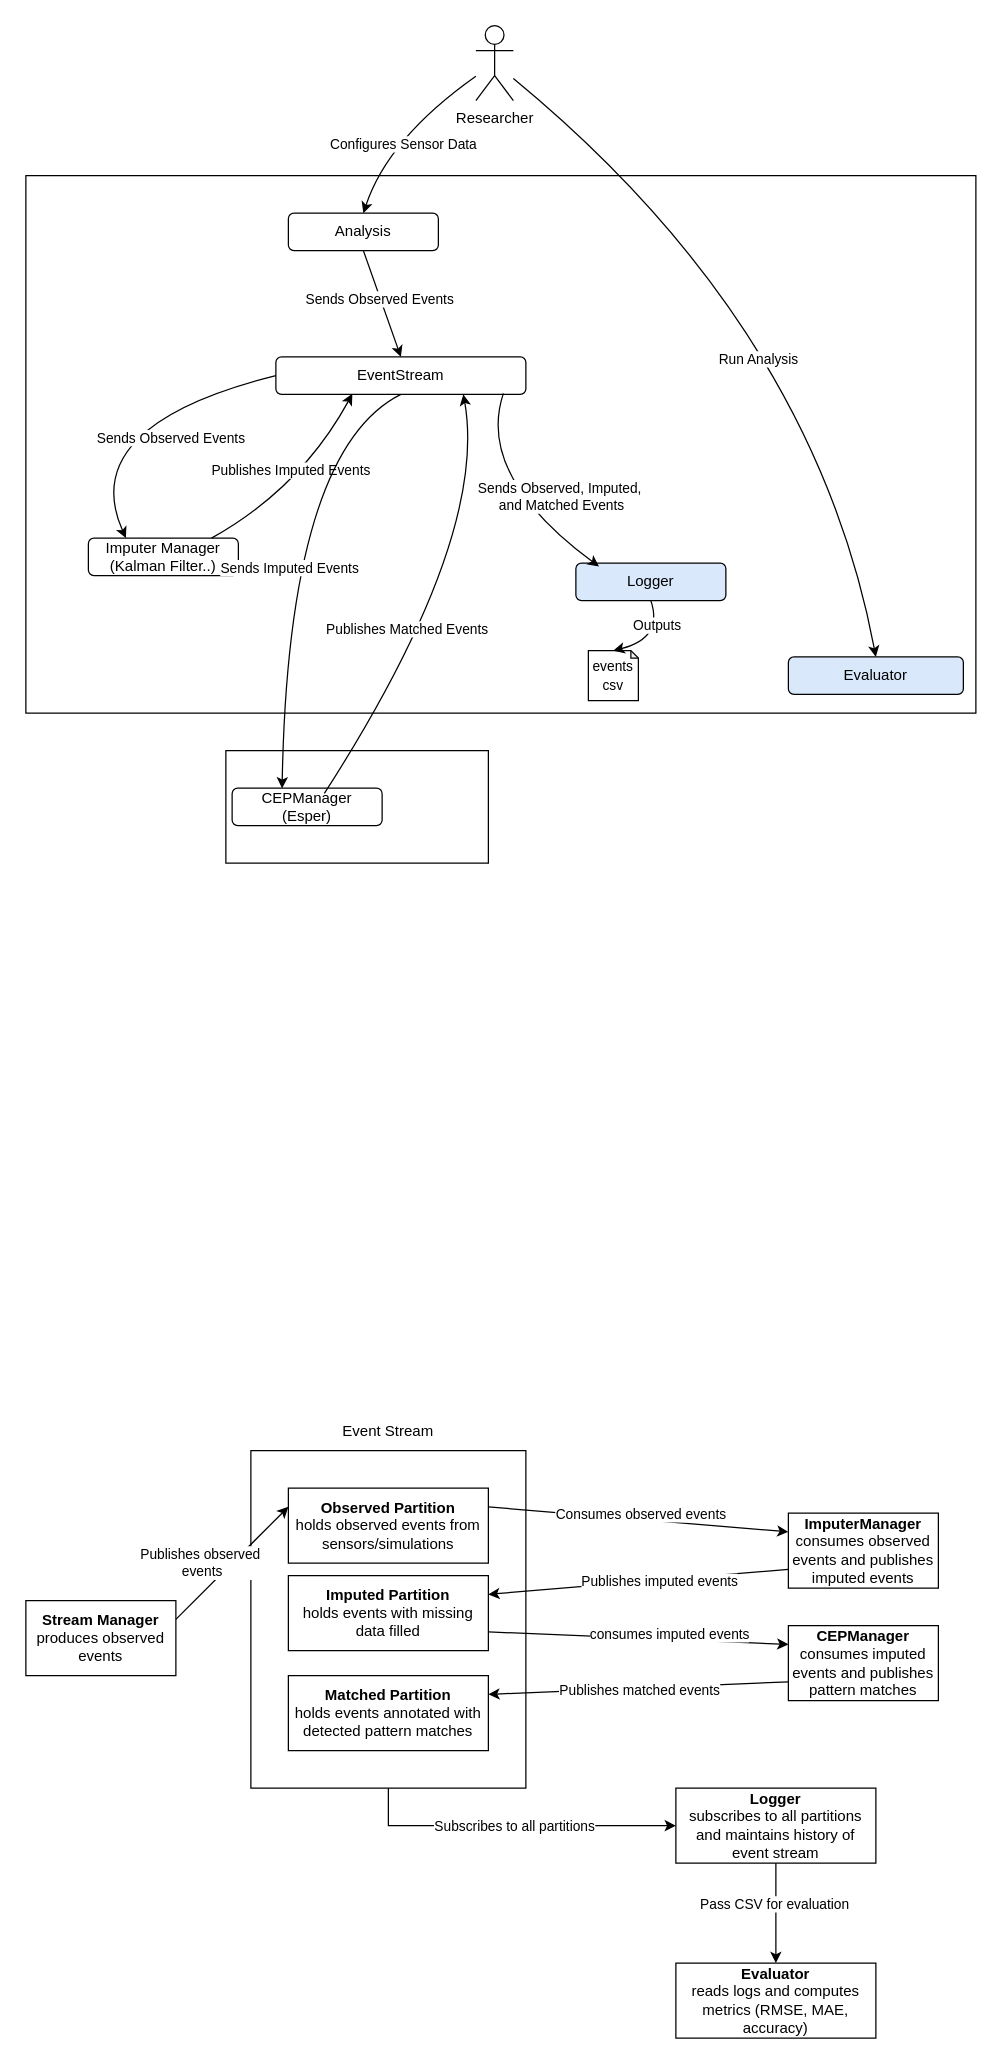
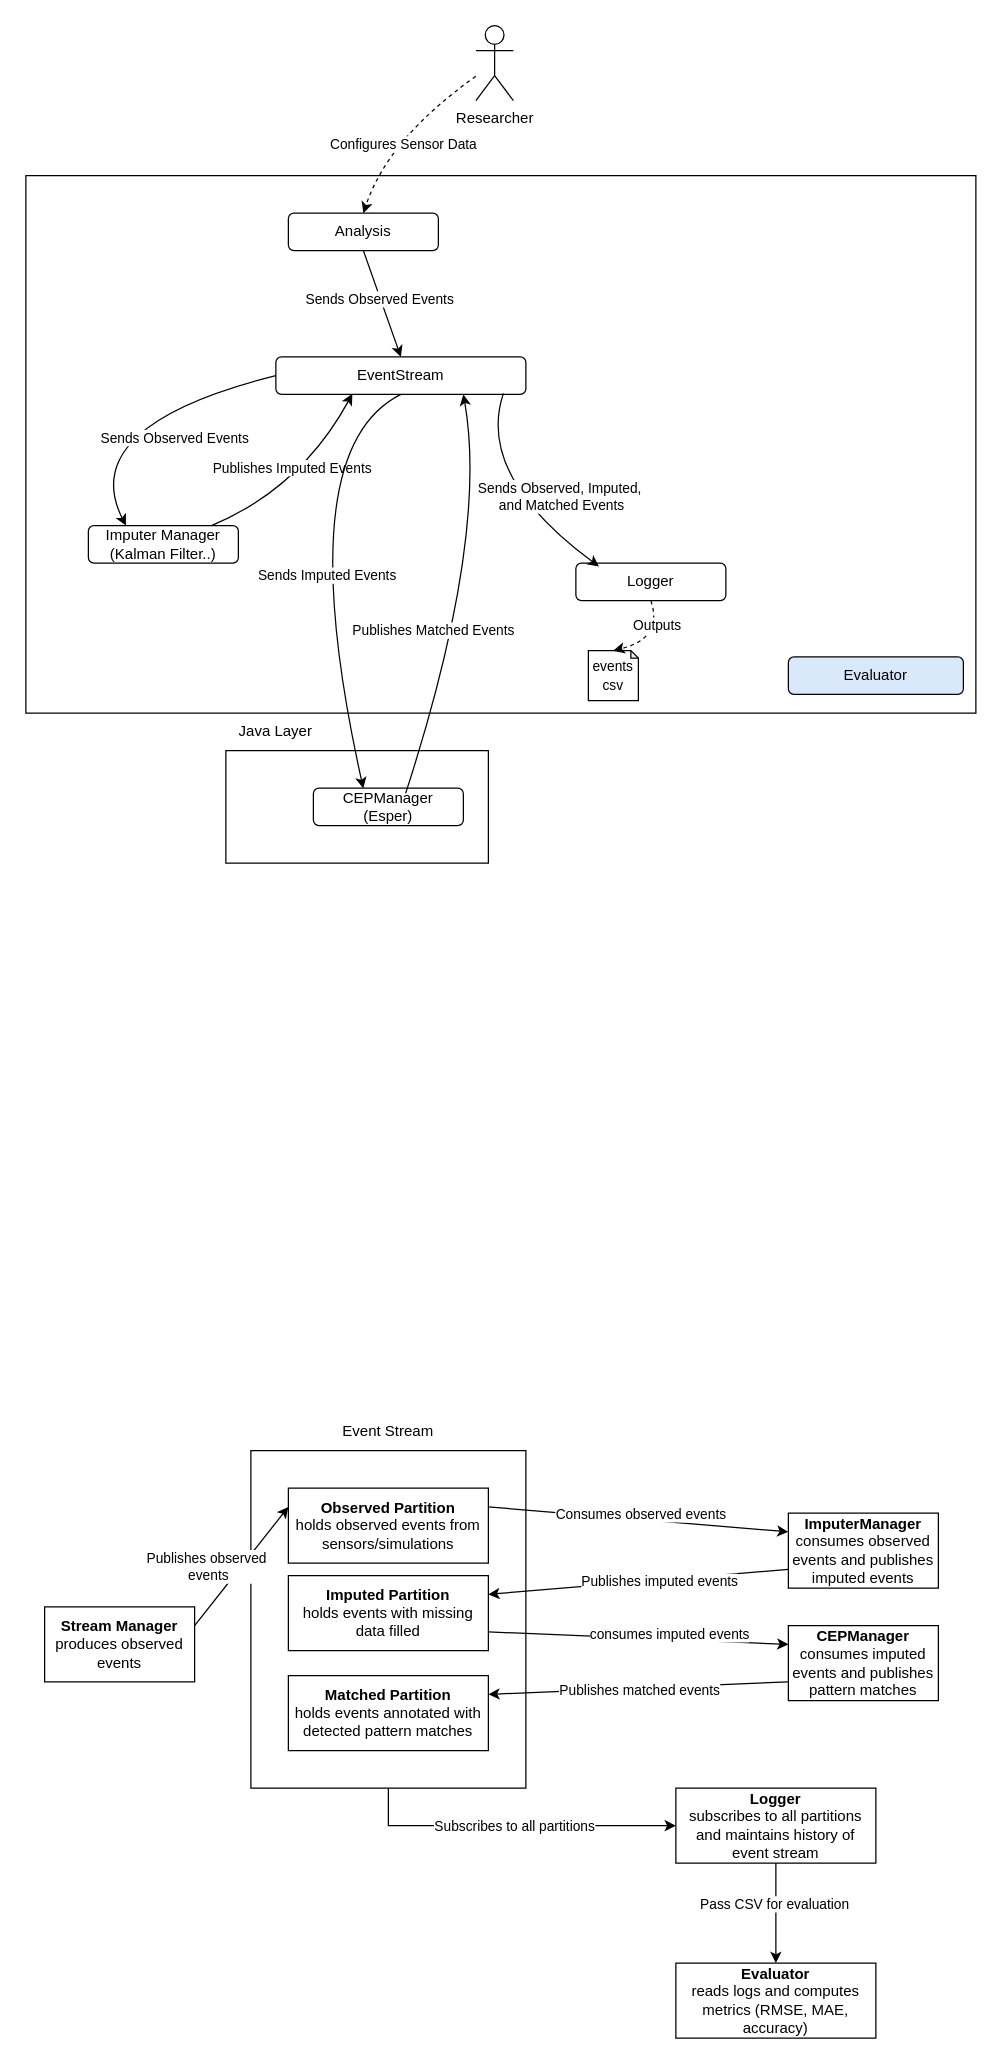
edge "Researcher" -> "Analysis": style solid -> dashed
edge "Researcher" -> "Evaluator": removed, label "Run Analysis"
node "Imputer Manager (Kalman Filter..)": moved (163, 557) -> (163, 544)
node "Logger": fillcolor #dae8fc -> #ffffff
edge "Logger" -> "events csv": style solid -> dashed
node "Java Layer": added
node "CEPManager (Esper)": moved (307, 807) -> (388, 807)
node "Stream Manager produces observed events": moved (101, 1638) -> (119, 1644)
